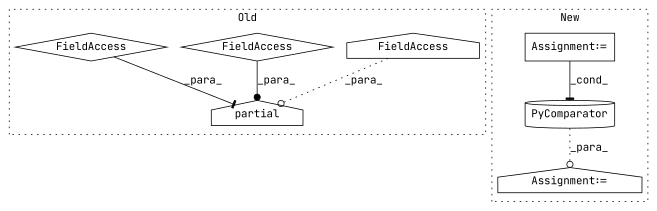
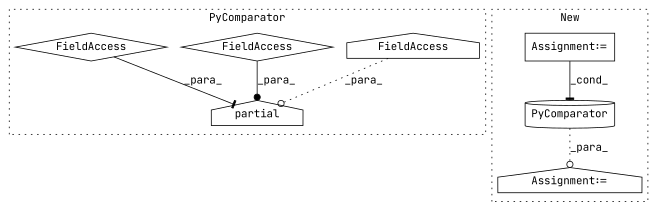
cluster "Old": label "Old" -> "PyComparator"
